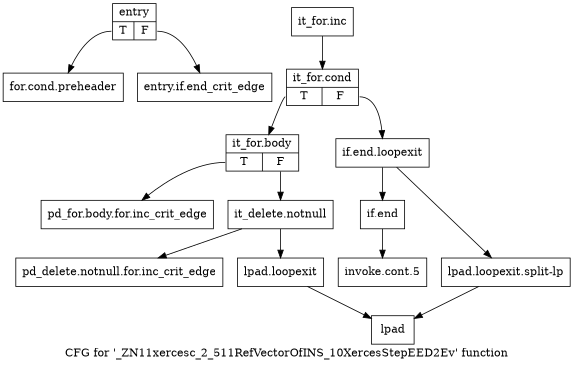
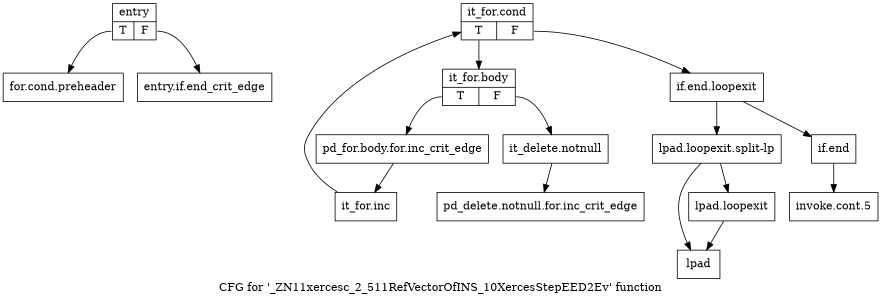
edge "pd_for.body.for.inc_crit_edge" -> "it_for.inc": added
edge "it_delete.notnull" -> "lpad.loopexit": now "lpad.loopexit.split-lp" -> "lpad.loopexit"
